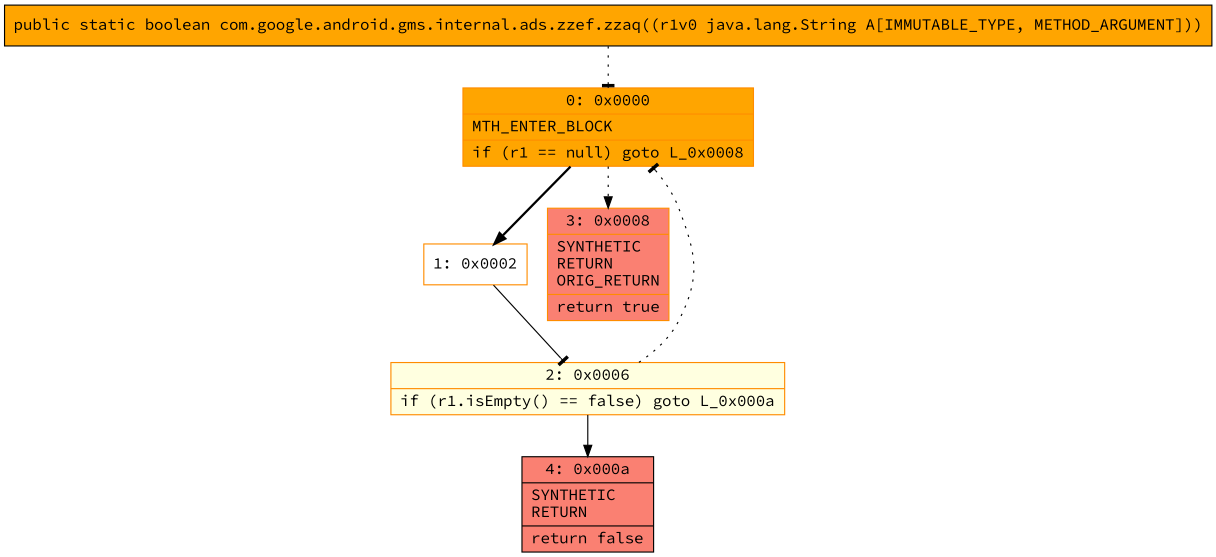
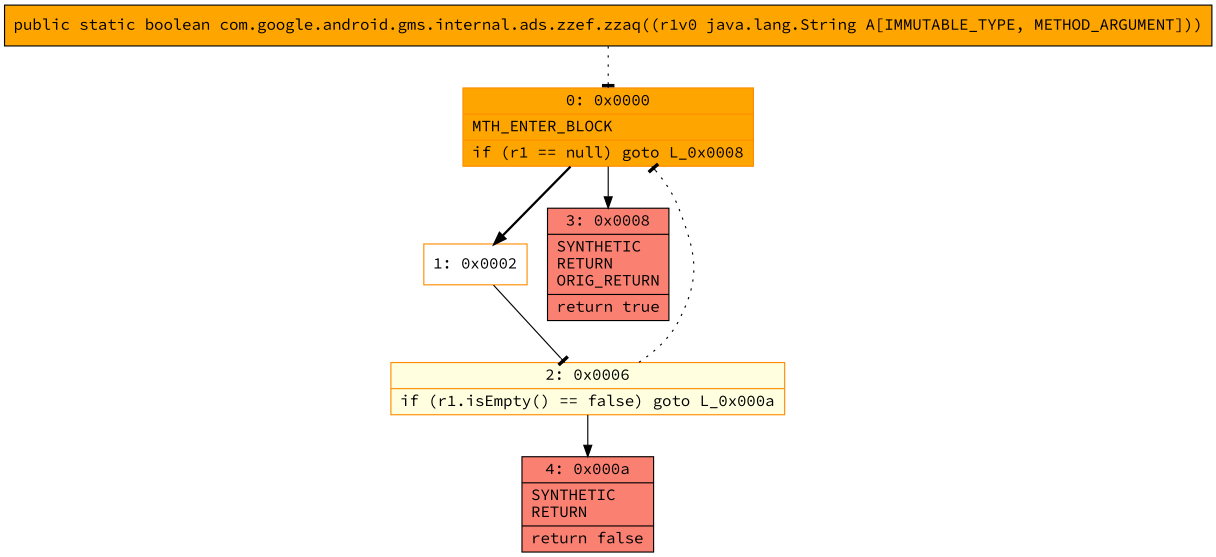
edge "0: 0x0000" -> "3: 0x0008": style dotted -> solid
node "3: 0x0008": color darkorange -> black
